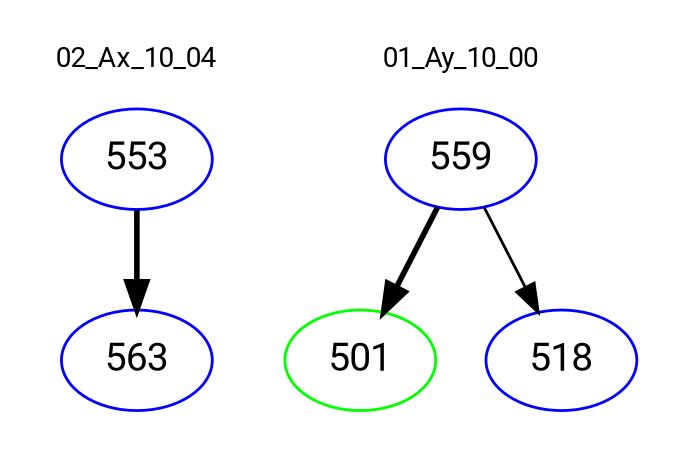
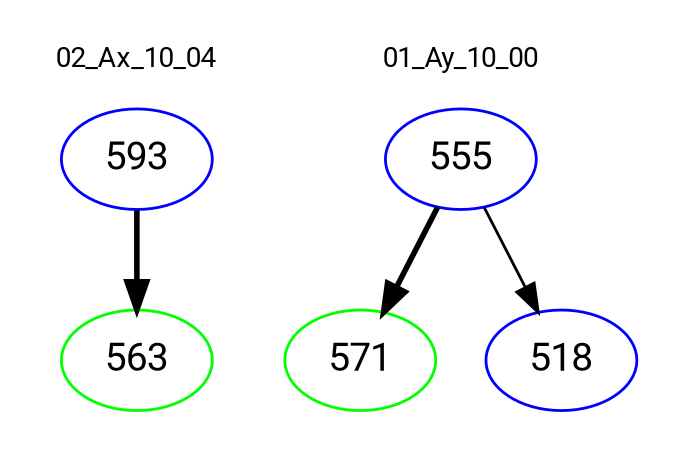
node "553": label "553" -> "593"
node "559": label "559" -> "555"
node "563": color blue -> green
node "501": label "501" -> "571"
